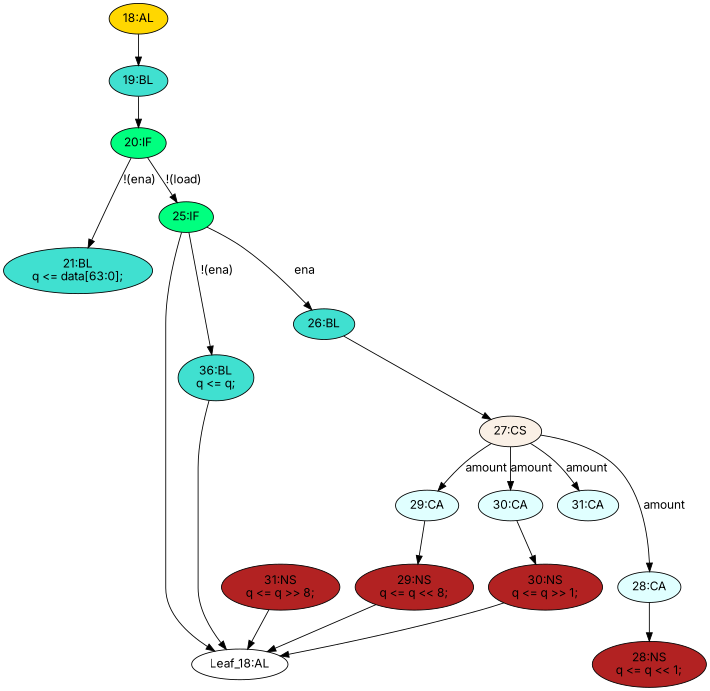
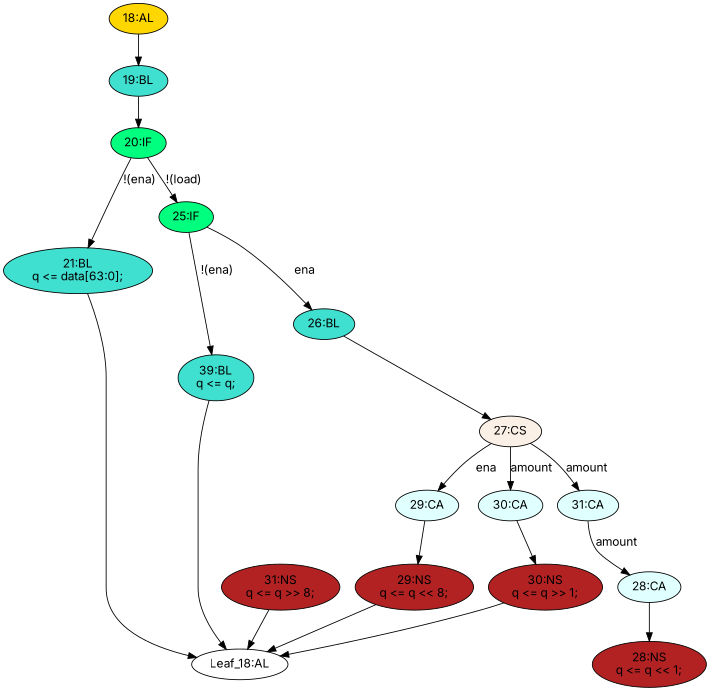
node "36:BL q <= q;": label "36:BL q <= q;" -> "39:BL q <= q;"
edge "25:IF" -> "Leaf_18:AL": now "21:BL q <= data[63:0];" -> "Leaf_18:AL"
edge "27:CS" -> "29:CA": label "amount" -> "ena"
edge "27:CS" -> "28:CA": now "31:CA" -> "28:CA"
